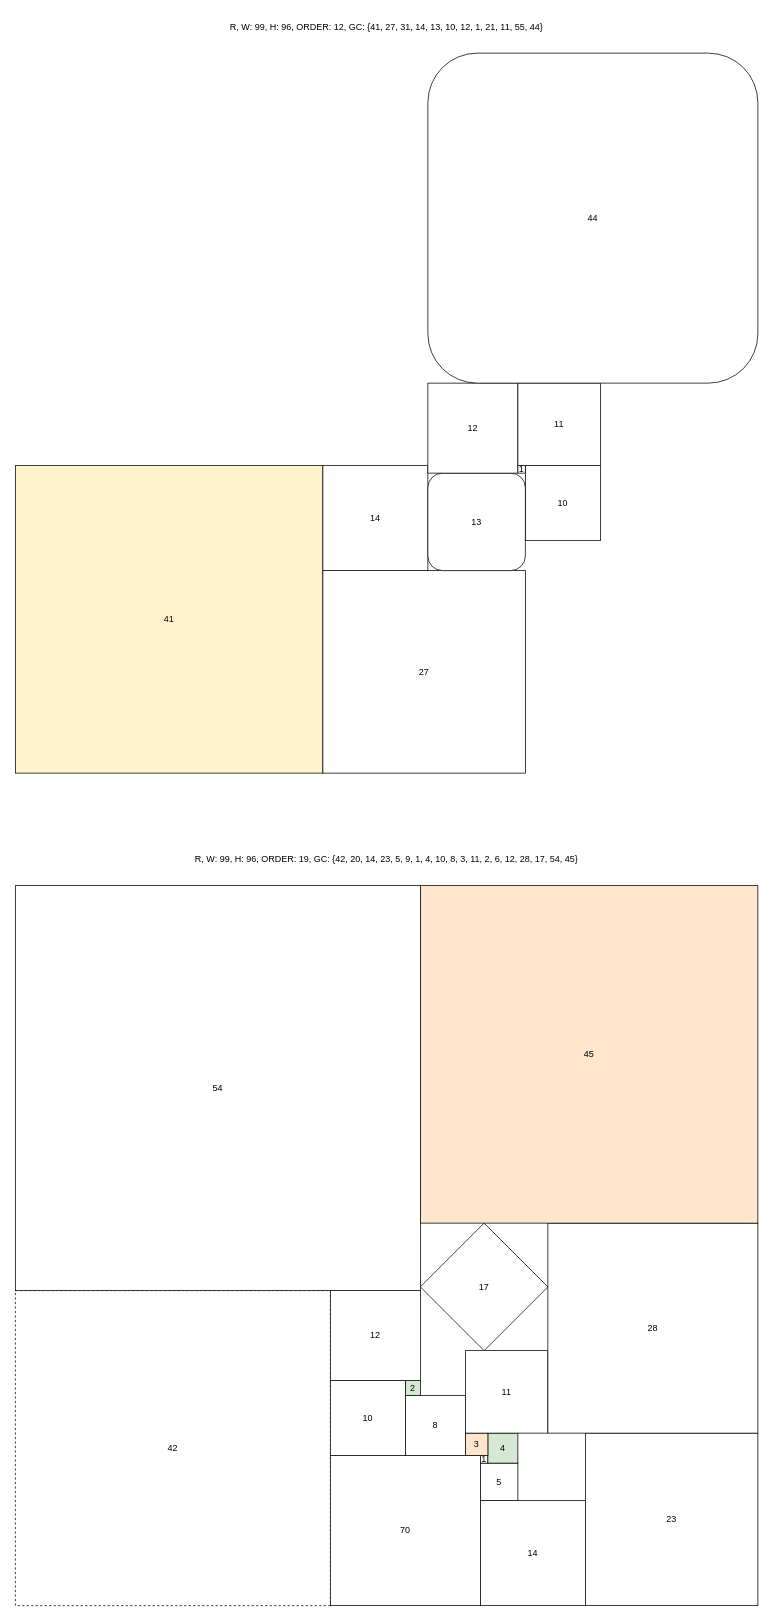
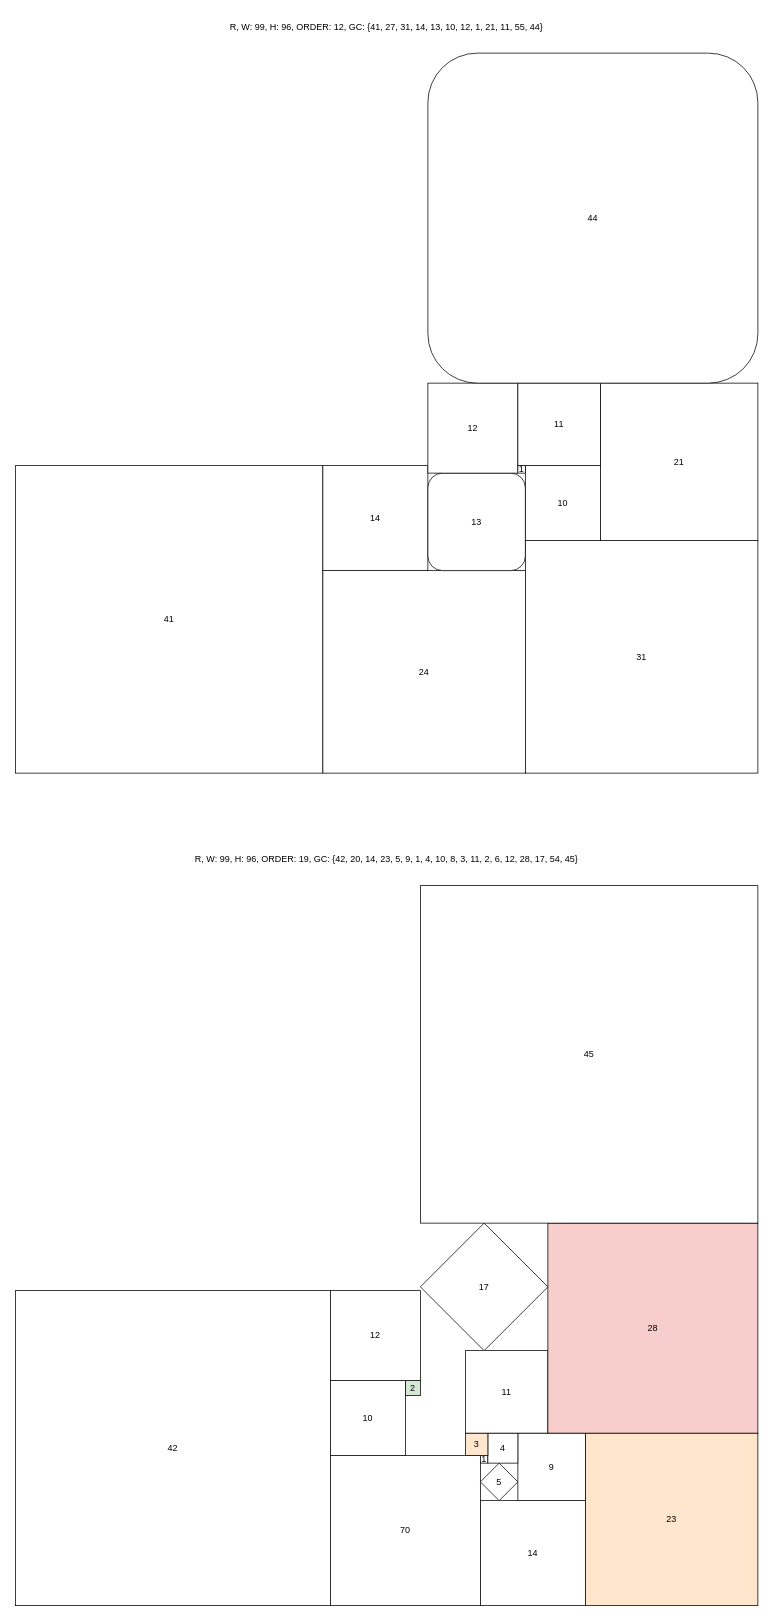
node "21": added
node "41": fillcolor #fff2cc -> #ffffff
node "31": added
node "27": label "27" -> "24"
node "45": fillcolor #ffe6cc -> #ffffff
node "54": removed
node "28": fillcolor #ffffff -> #f8cecc
node "8": removed
node "42": style dashed -> solid
node "4": fillcolor #d5e8d4 -> #ffffff
node "9": added
node "5": shape rectangle -> diamond
node "23": fillcolor #ffffff -> #ffe6cc
